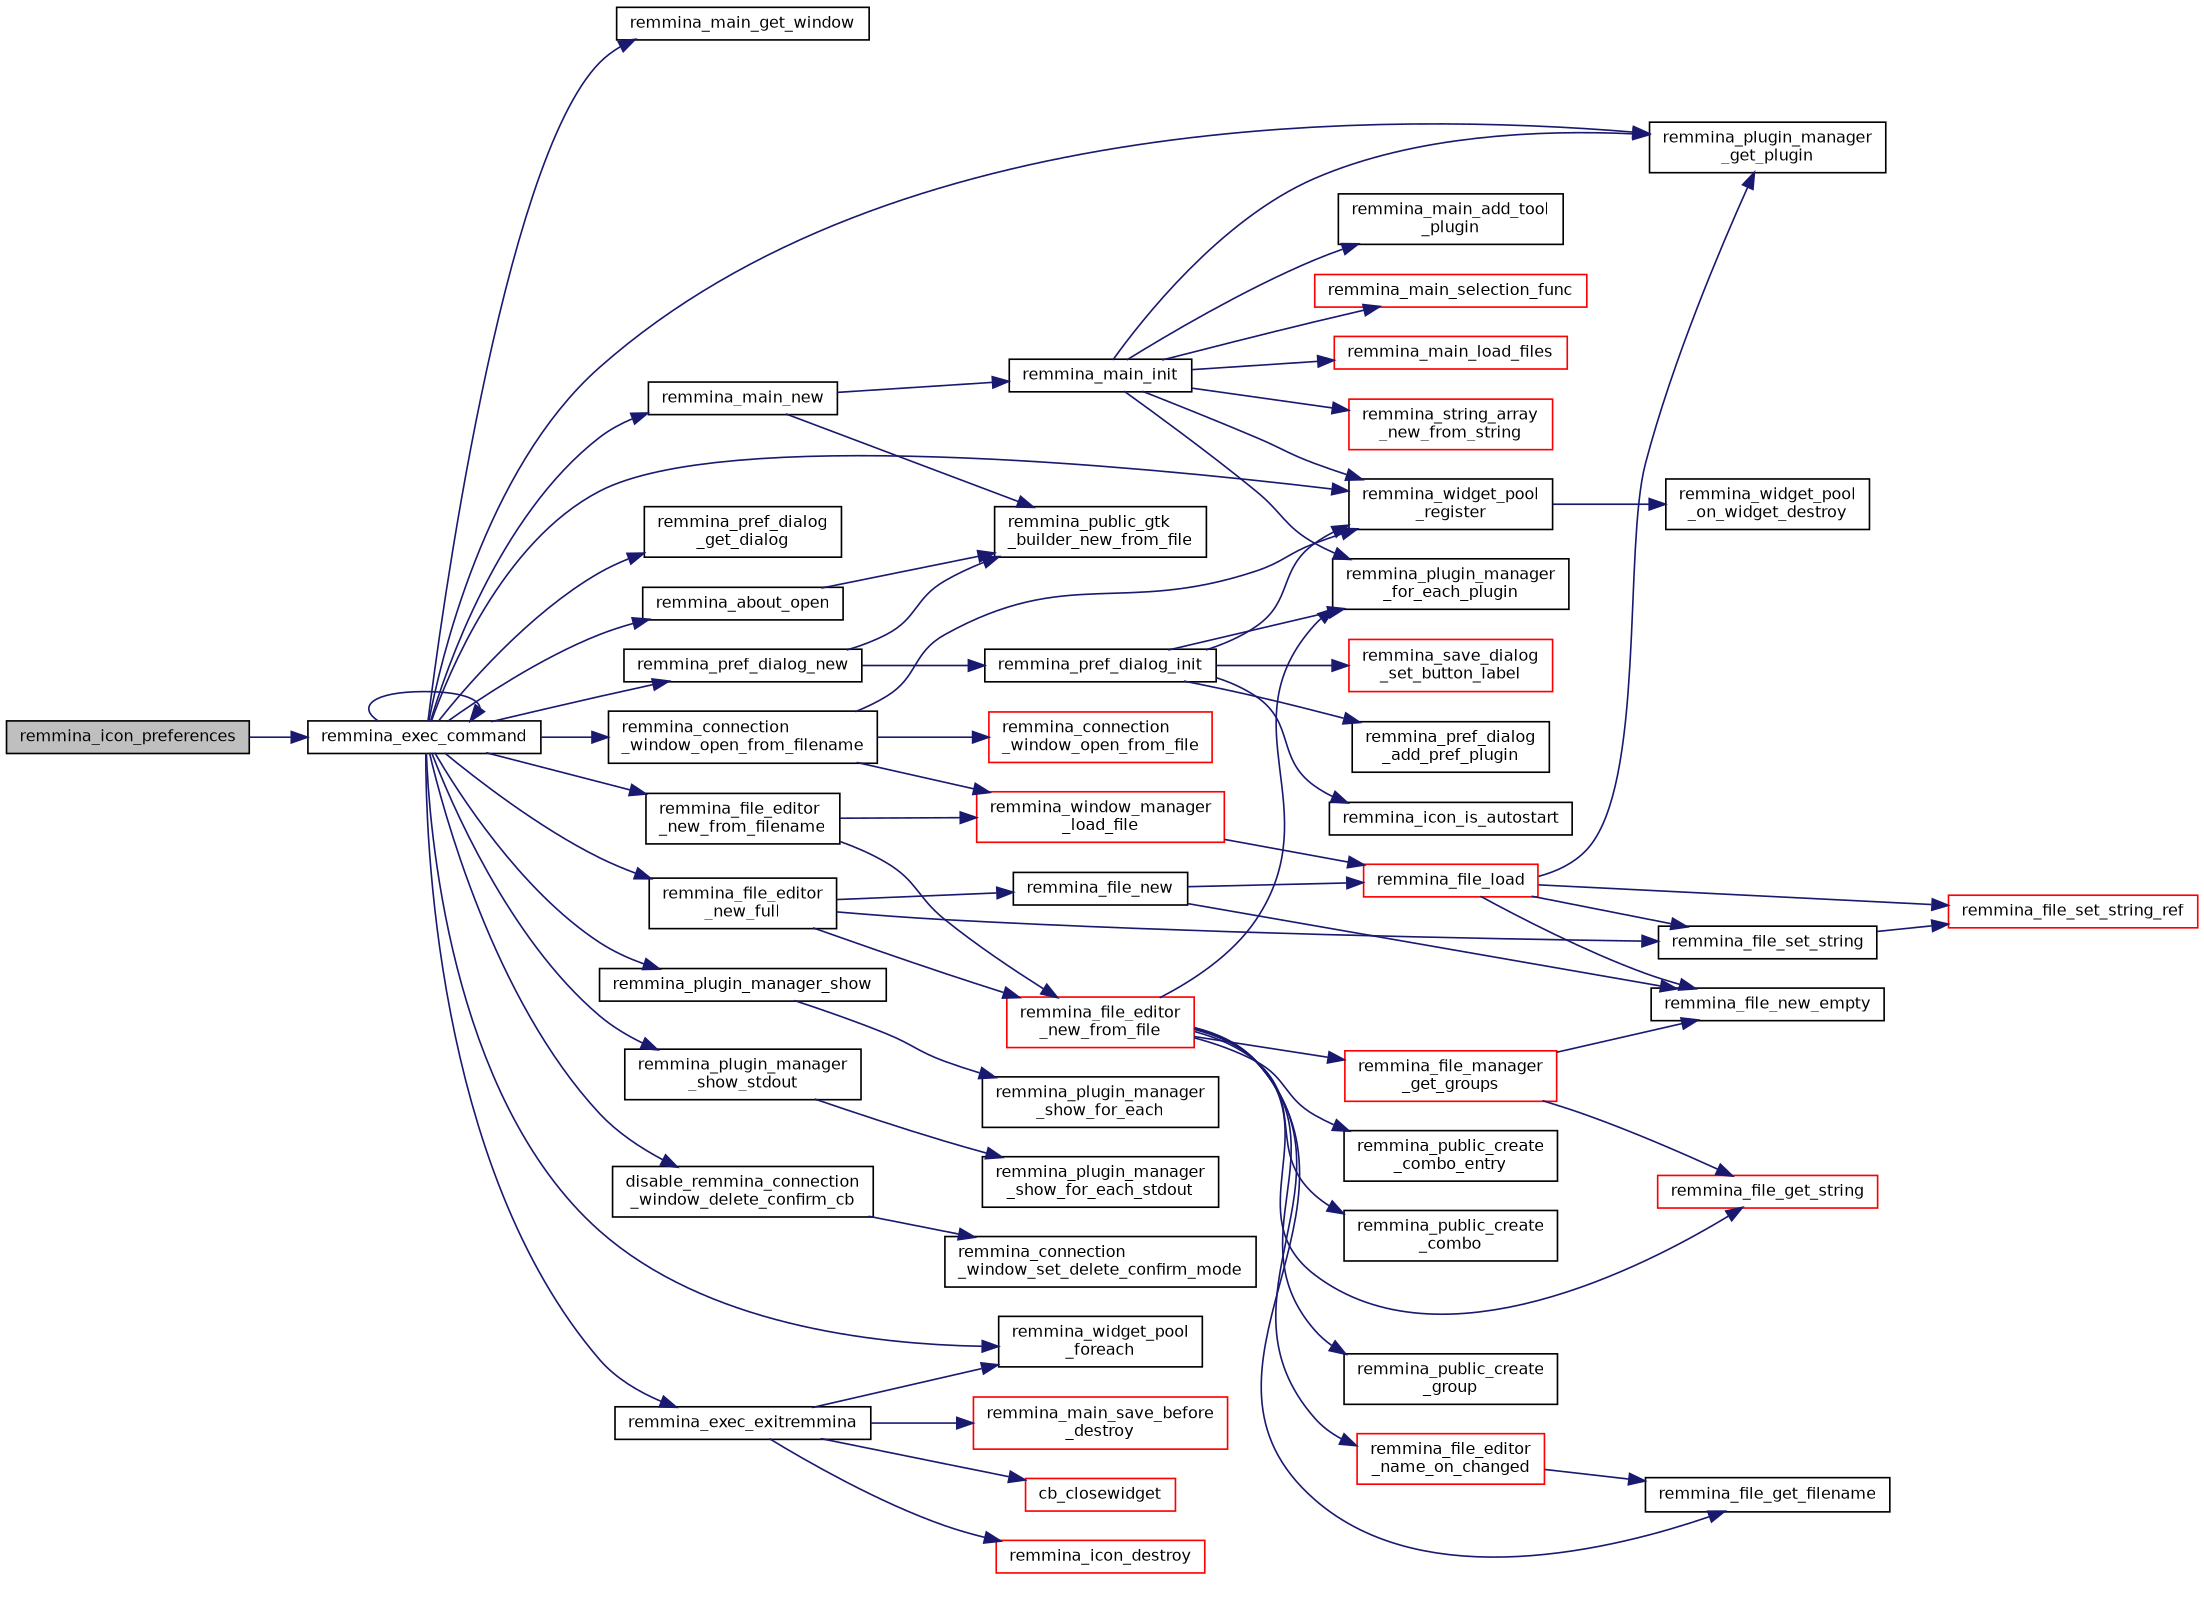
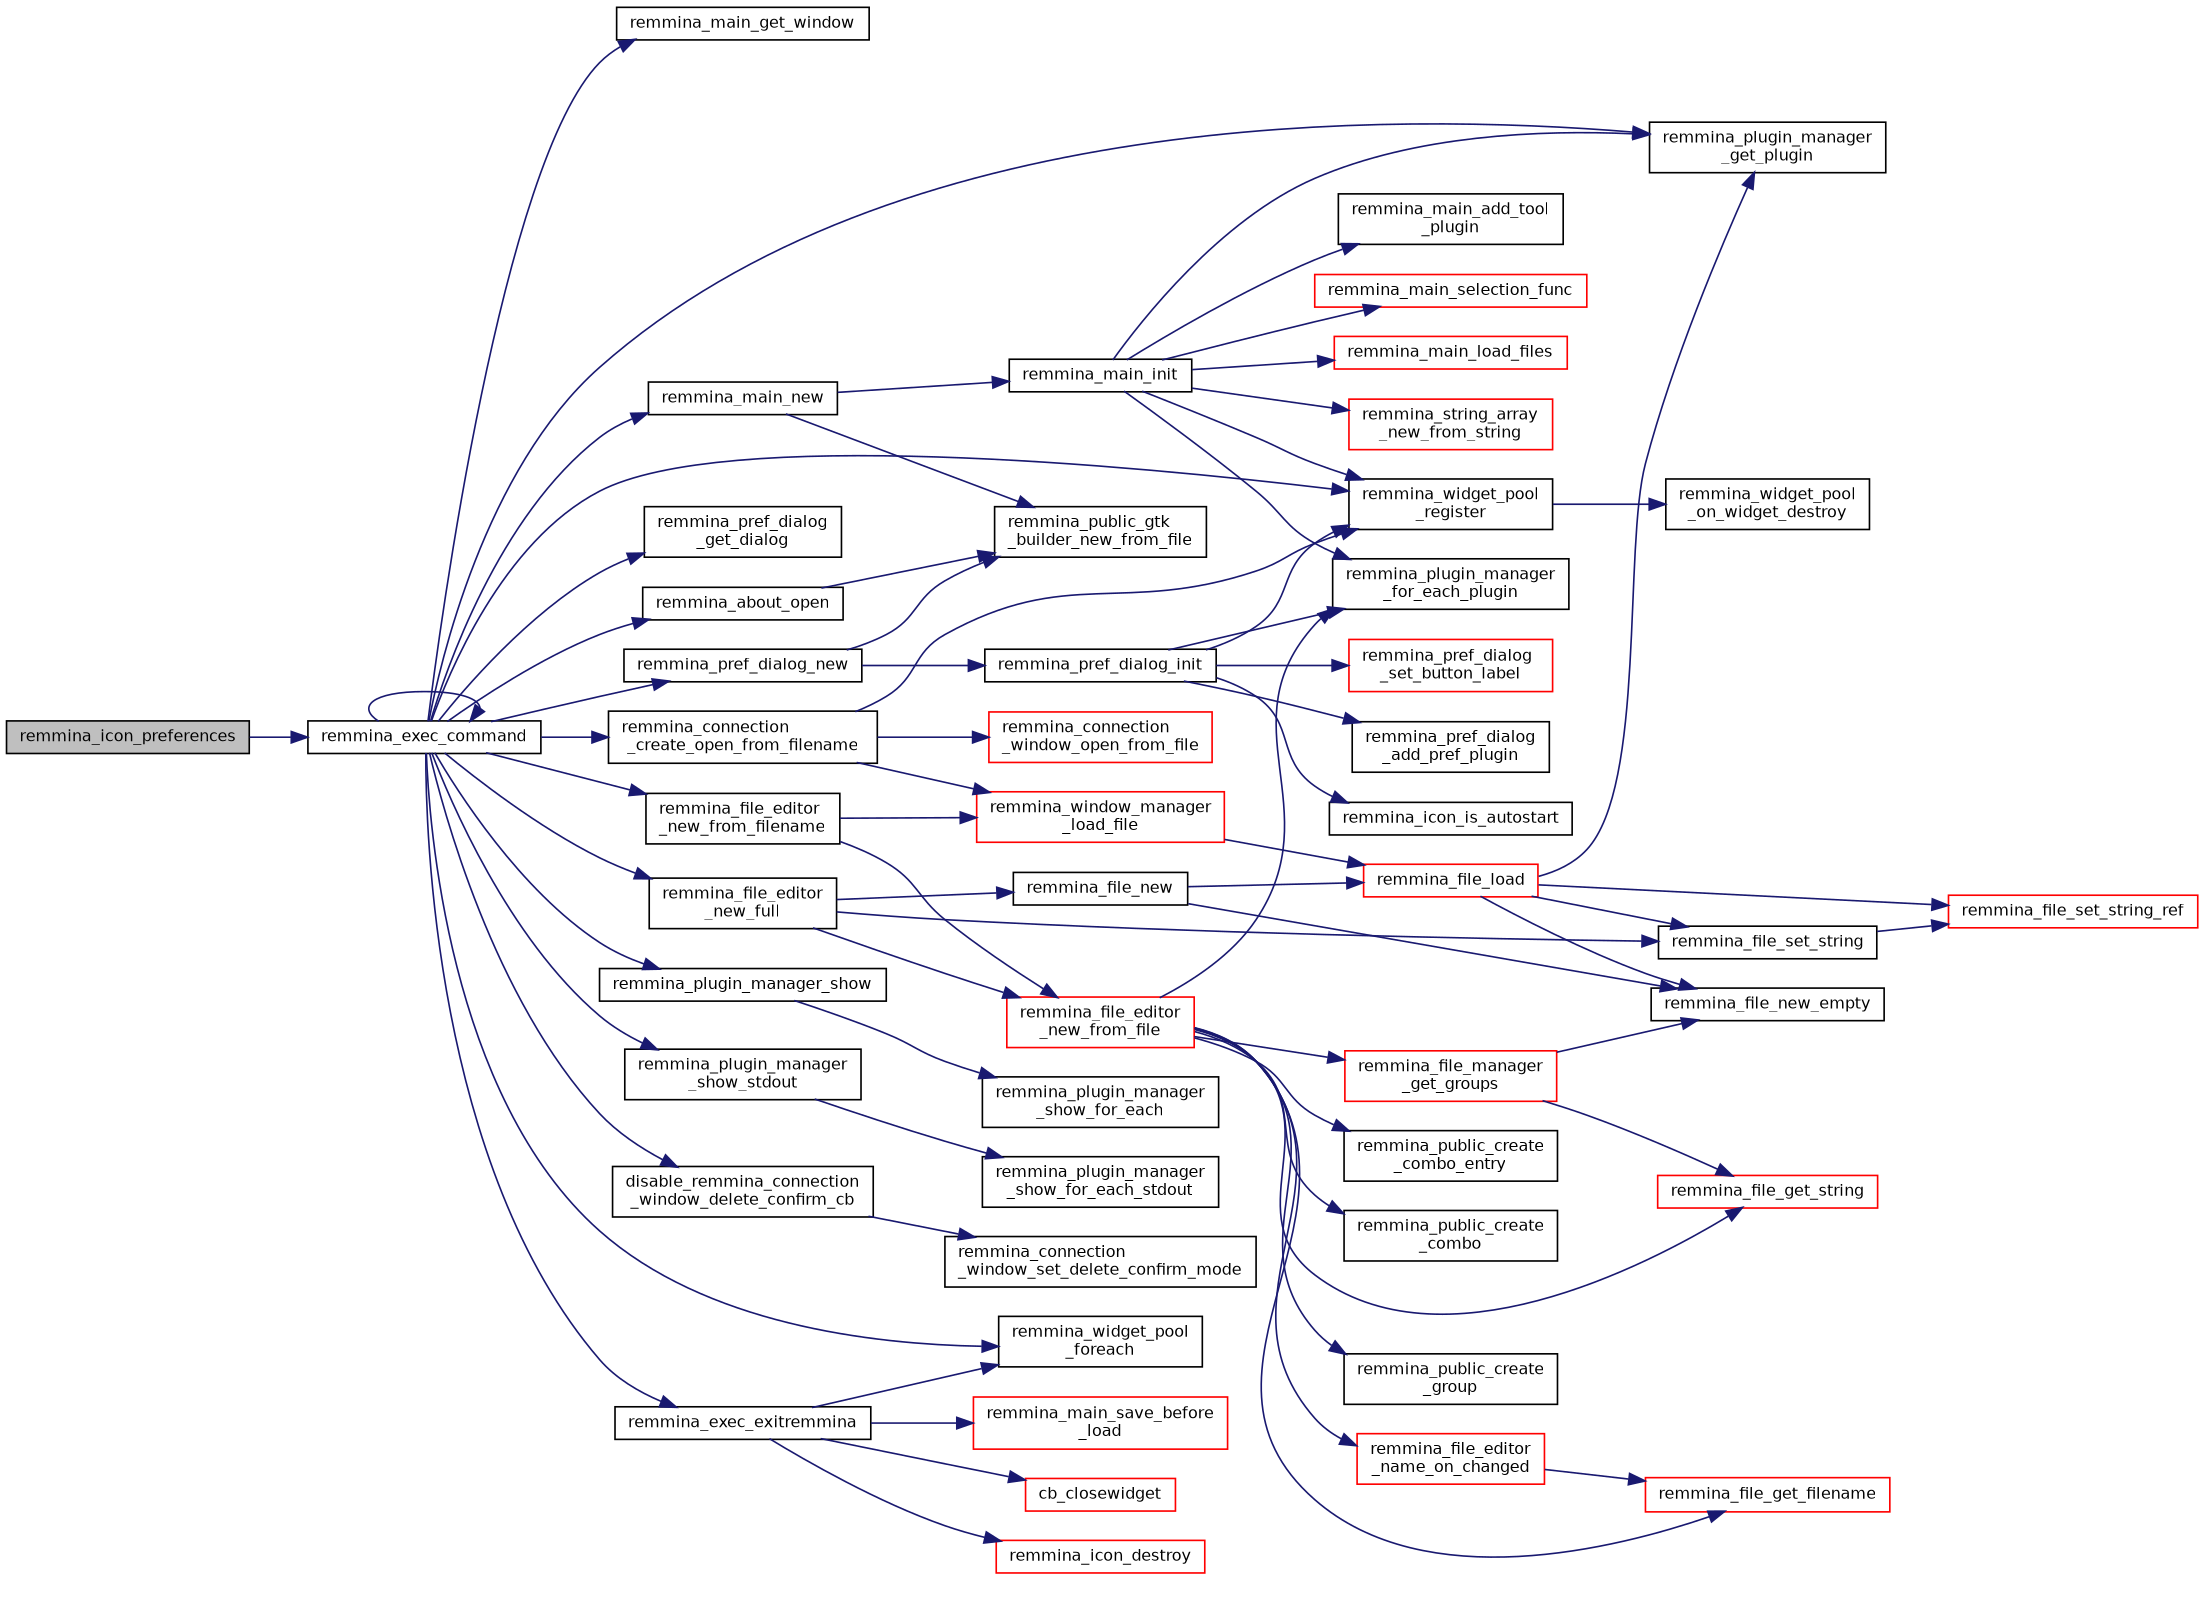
node "remmina_save_dialog _set_button_label": label "remmina_save_dialog _set_button_label" -> "remmina_pref_dialog _set_button_label"
node "remmina_connection _window_open_from_filename": label "remmina_connection _window_open_from_filename" -> "remmina_connection _create_open_from_filename"
node "remmina_main_save_before _destroy": label "remmina_main_save_before _destroy" -> "remmina_main_save_before _load"
node "remmina_file_get_filename": color black -> red
